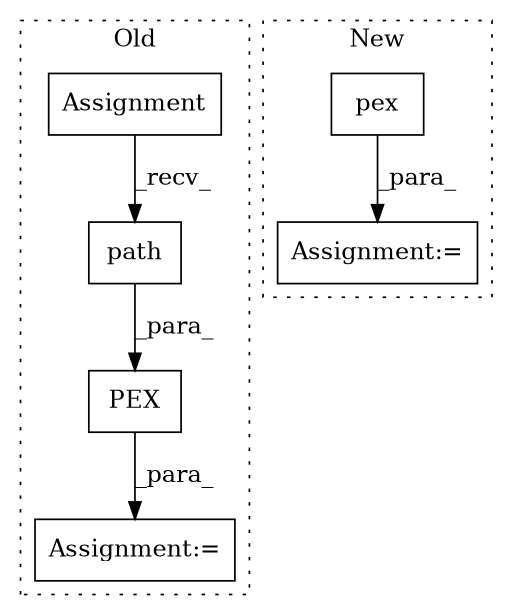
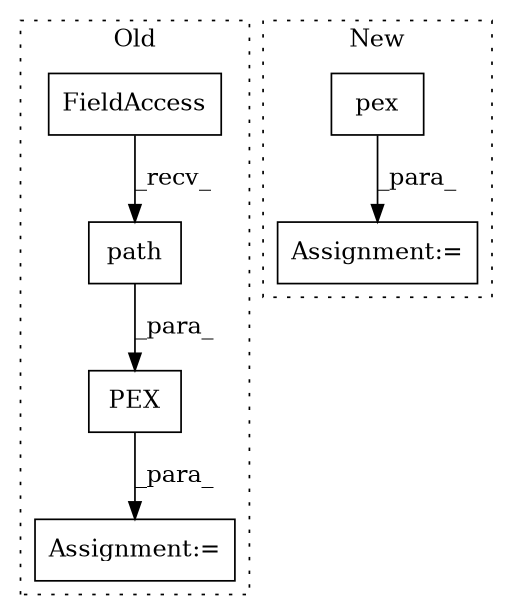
node "Assignment": label "Assignment" -> "FieldAccess"
